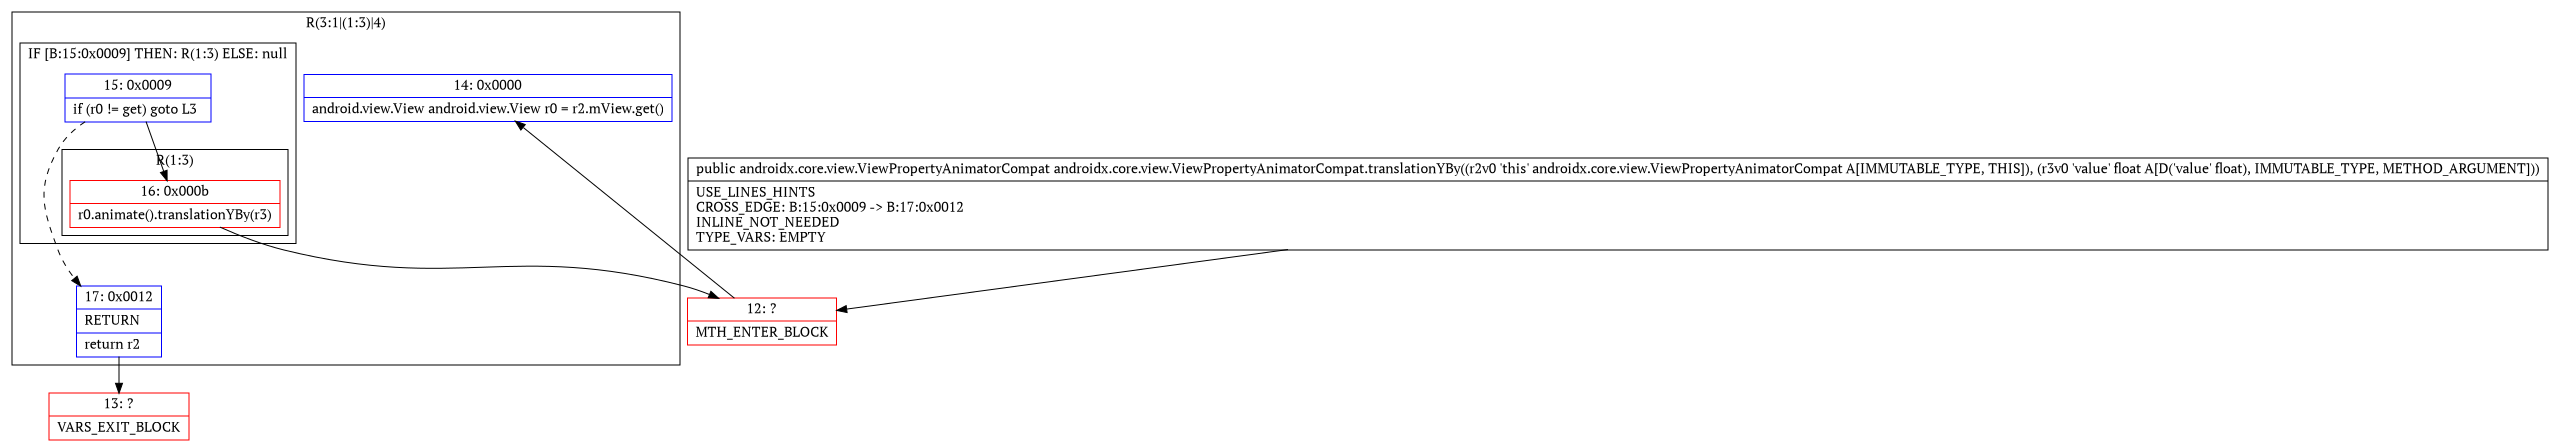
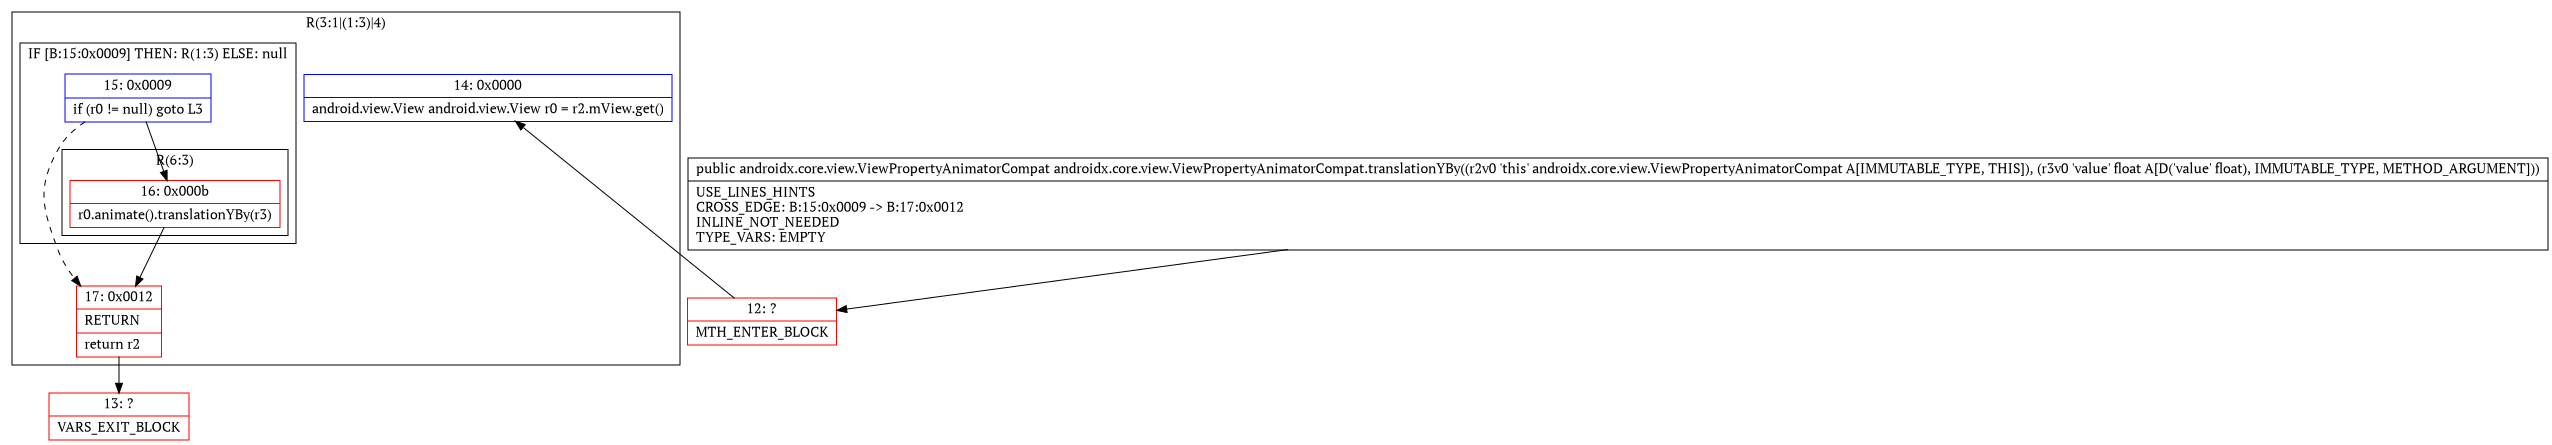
node "15: 0x0009": text "if (r0 != get) goto L3" -> "if (r0 != null) goto L3"
cluster "R(1:3)": label "R(1:3)" -> "R(6:3)"
edge "16: 0x000b" -> "12: ?": now "16: 0x000b" -> "17: 0x0012"
node "17: 0x0012": color blue -> red
